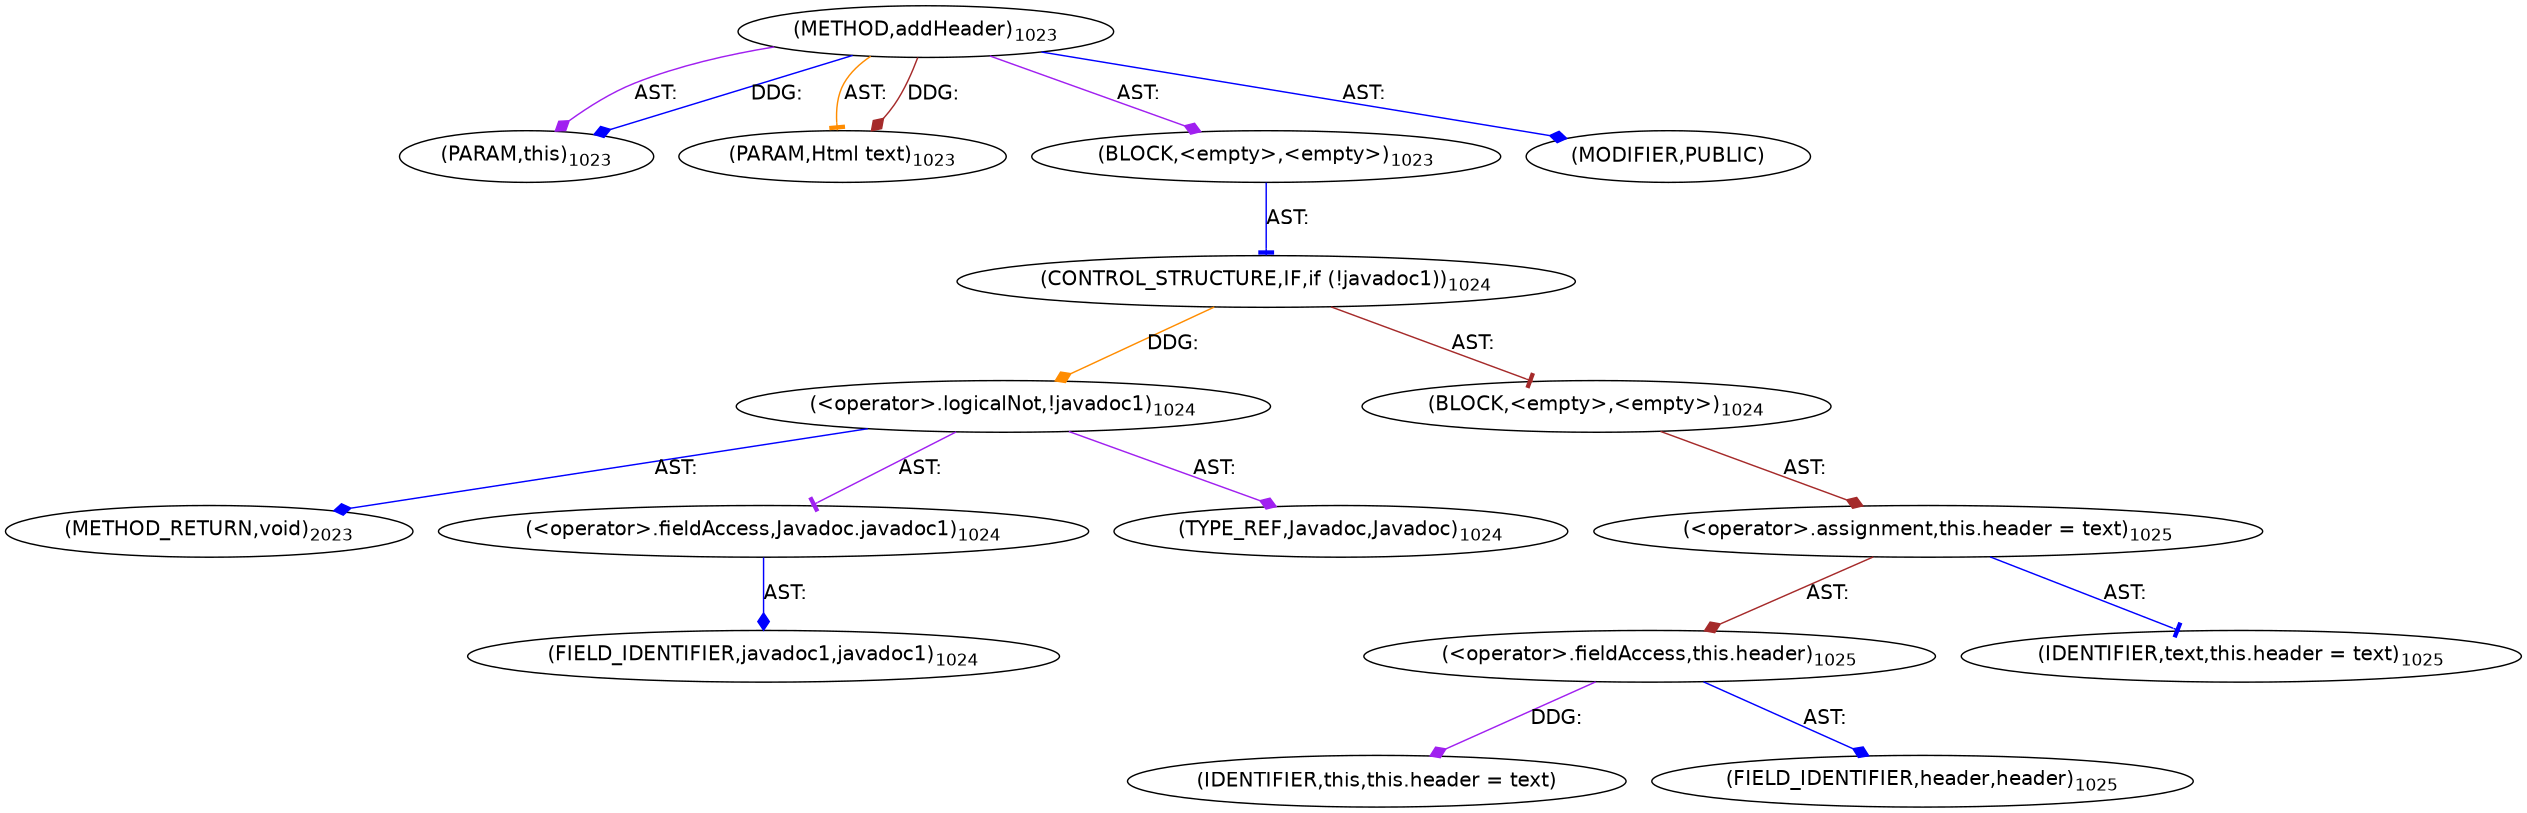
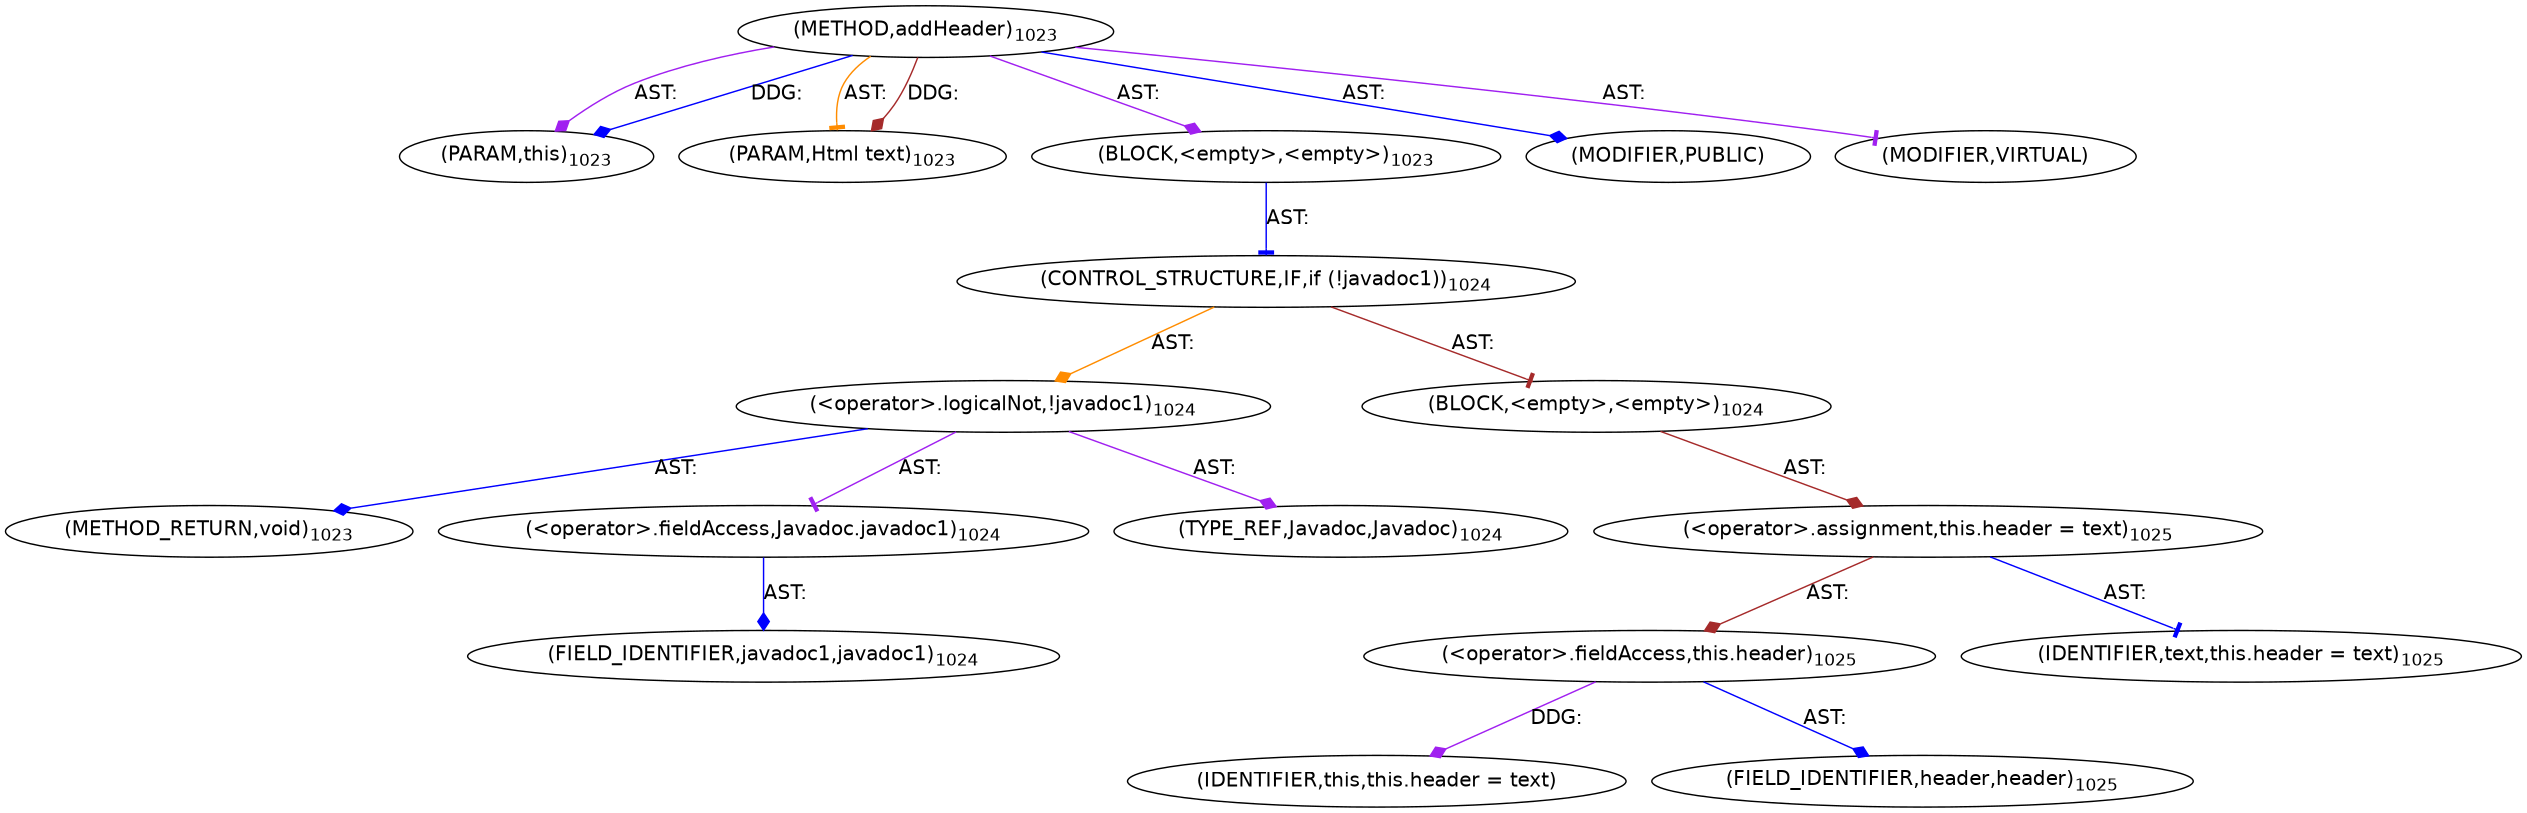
node "(MODIFIER,VIRTUAL)": added
edge "(CONTROL_STRUCTURE,IF,if (!javadoc1))" -> "(<operator>.logicalNot,!javadoc1)": label "DDG: " -> "AST: "
node "(METHOD_RETURN,void)": text "2023" -> "1023"
